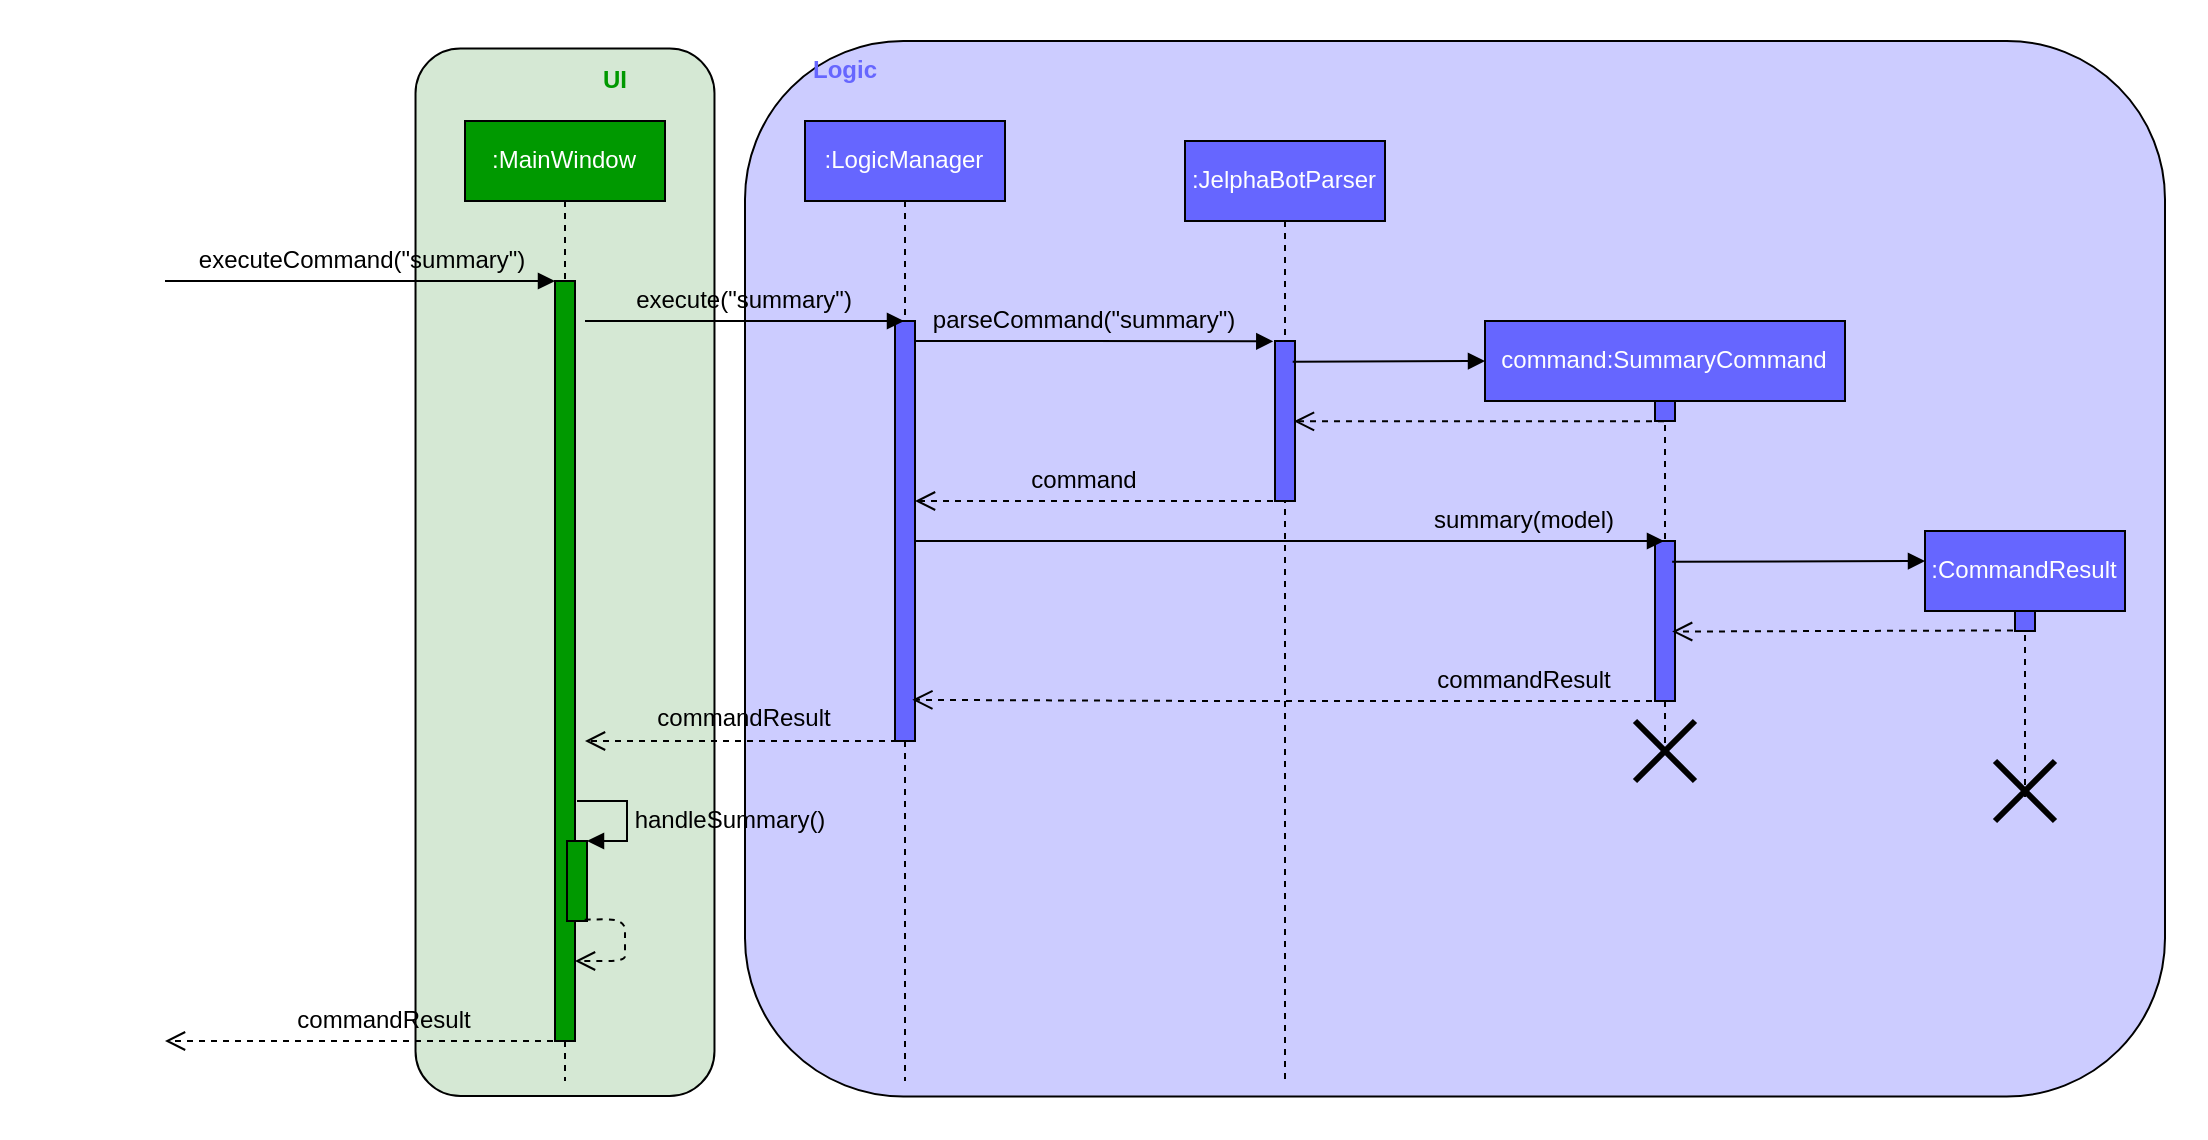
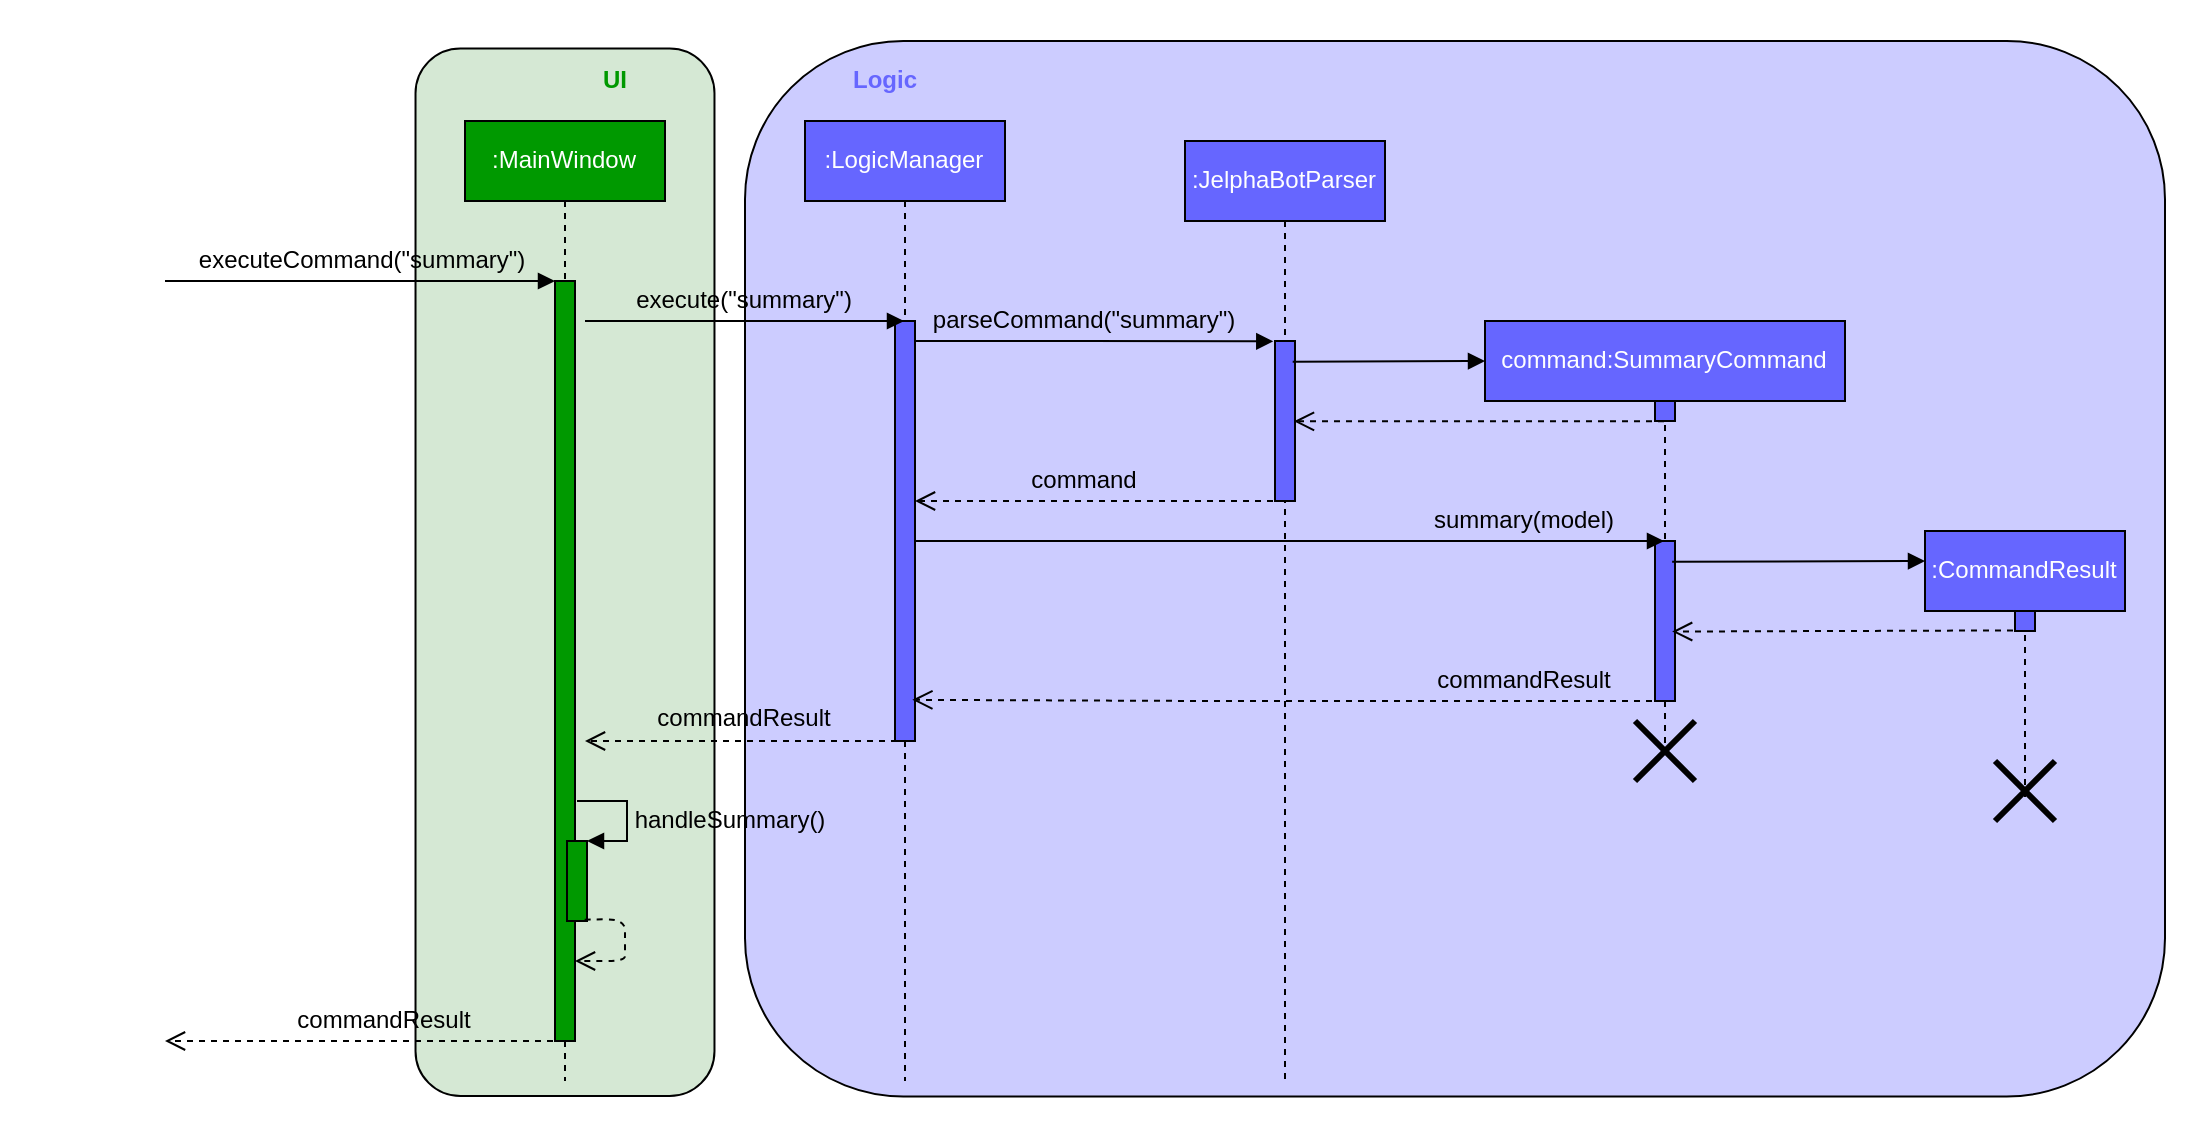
node "Logic": moved (845, 71) -> (885, 81)
